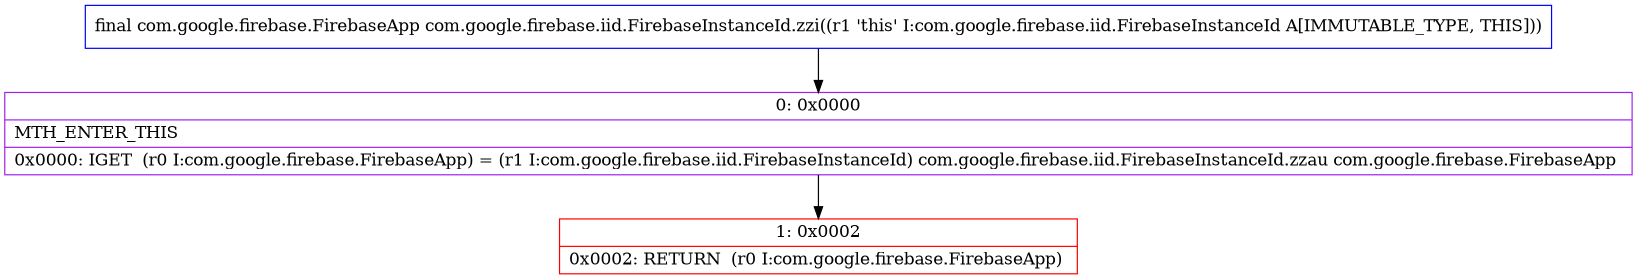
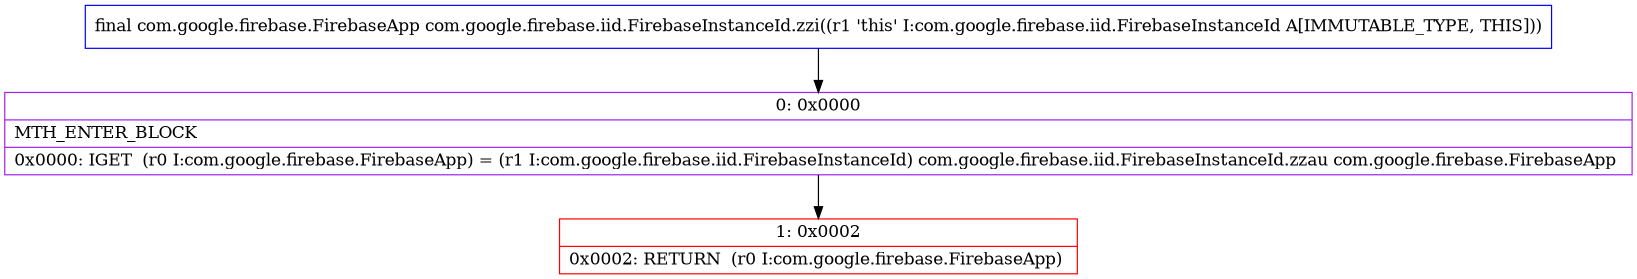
node "0: 0x0000": text "MTH_ENTER_THIS" -> "MTH_ENTER_BLOCK"
